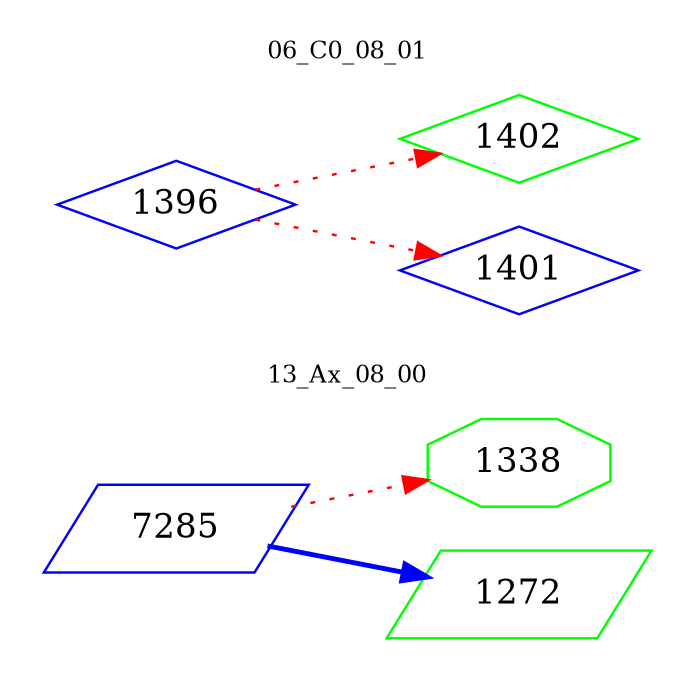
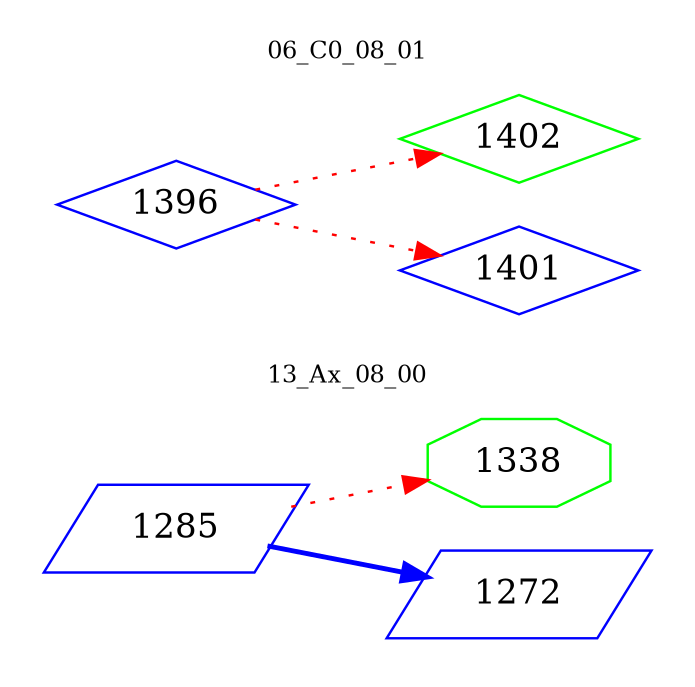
node "7285": label "7285" -> "1285"
node "1272": color green -> blue
